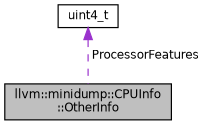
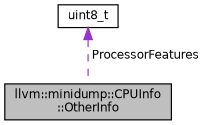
node "uint4_t": label "uint4_t" -> "uint8_t"
